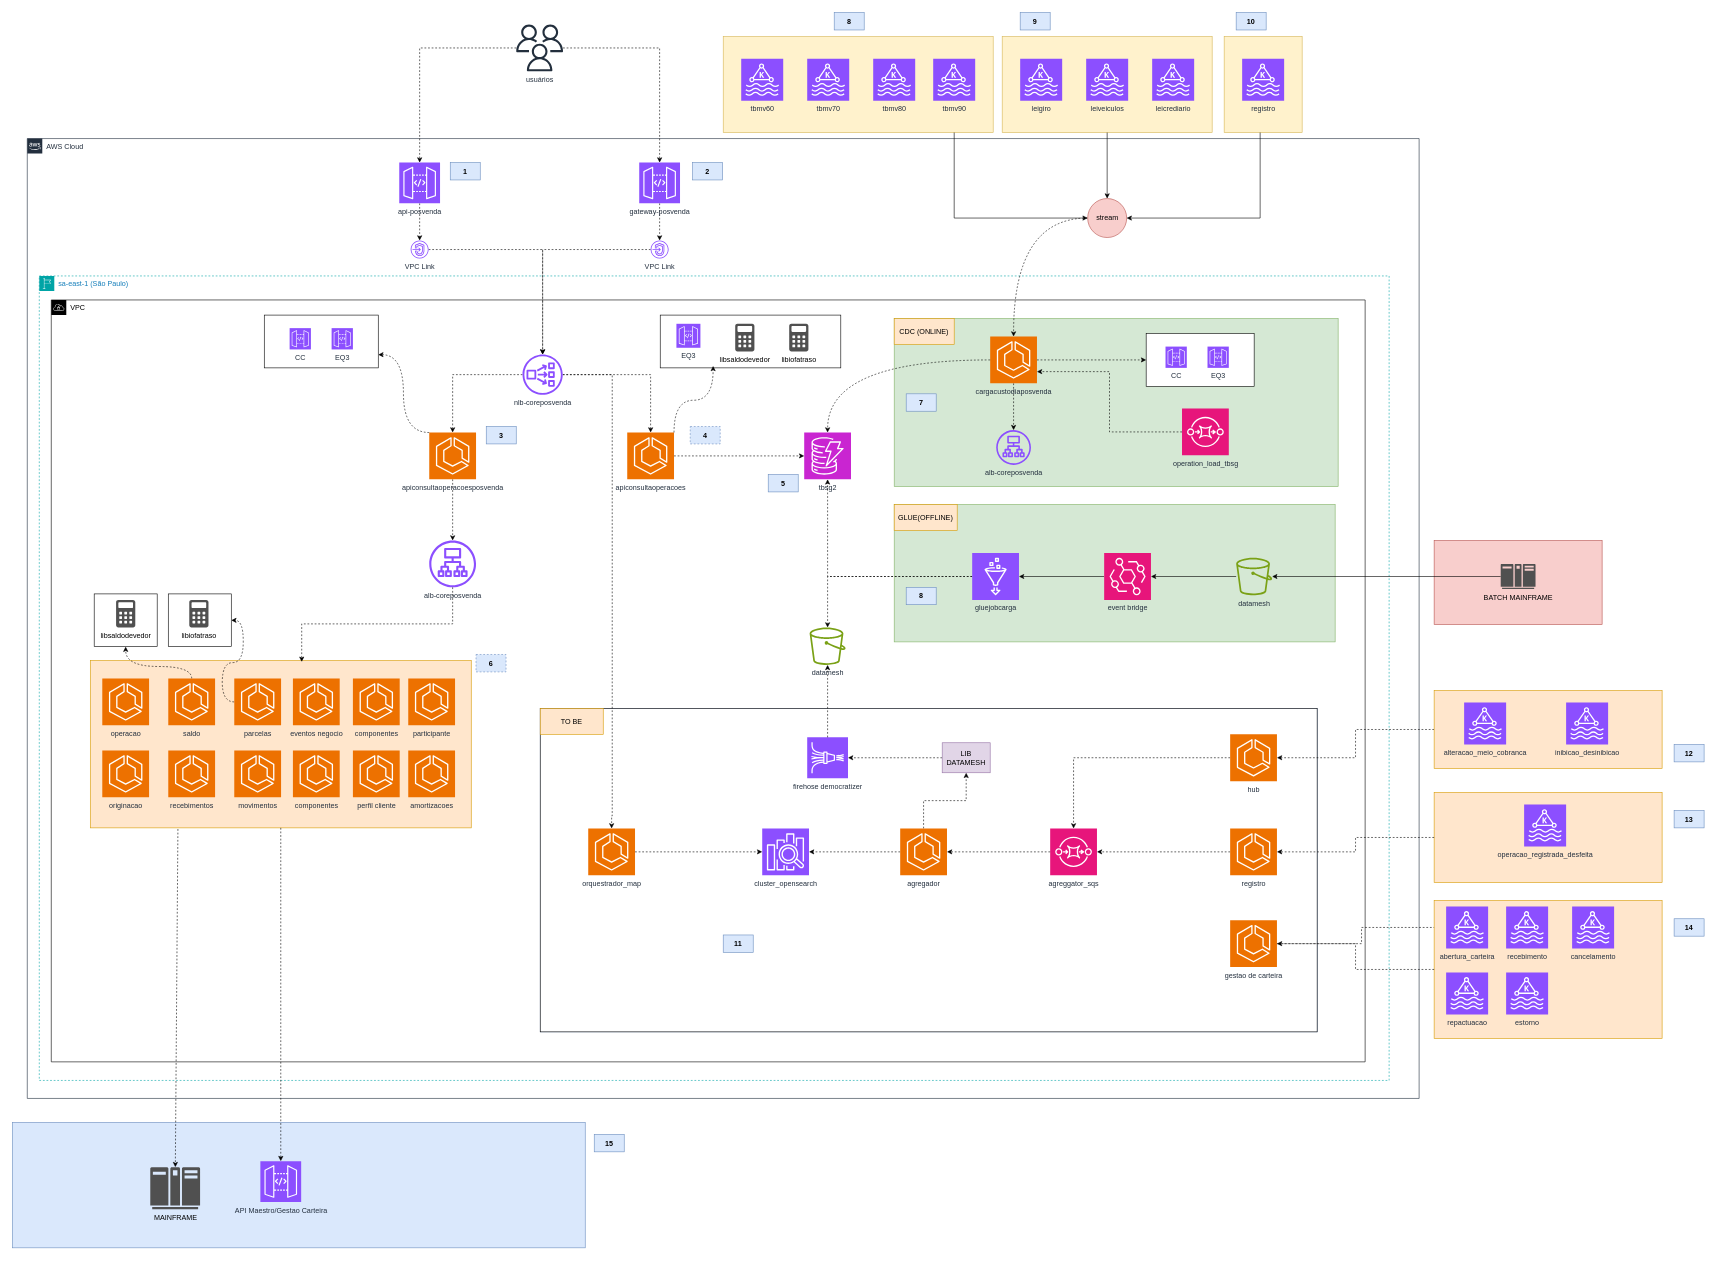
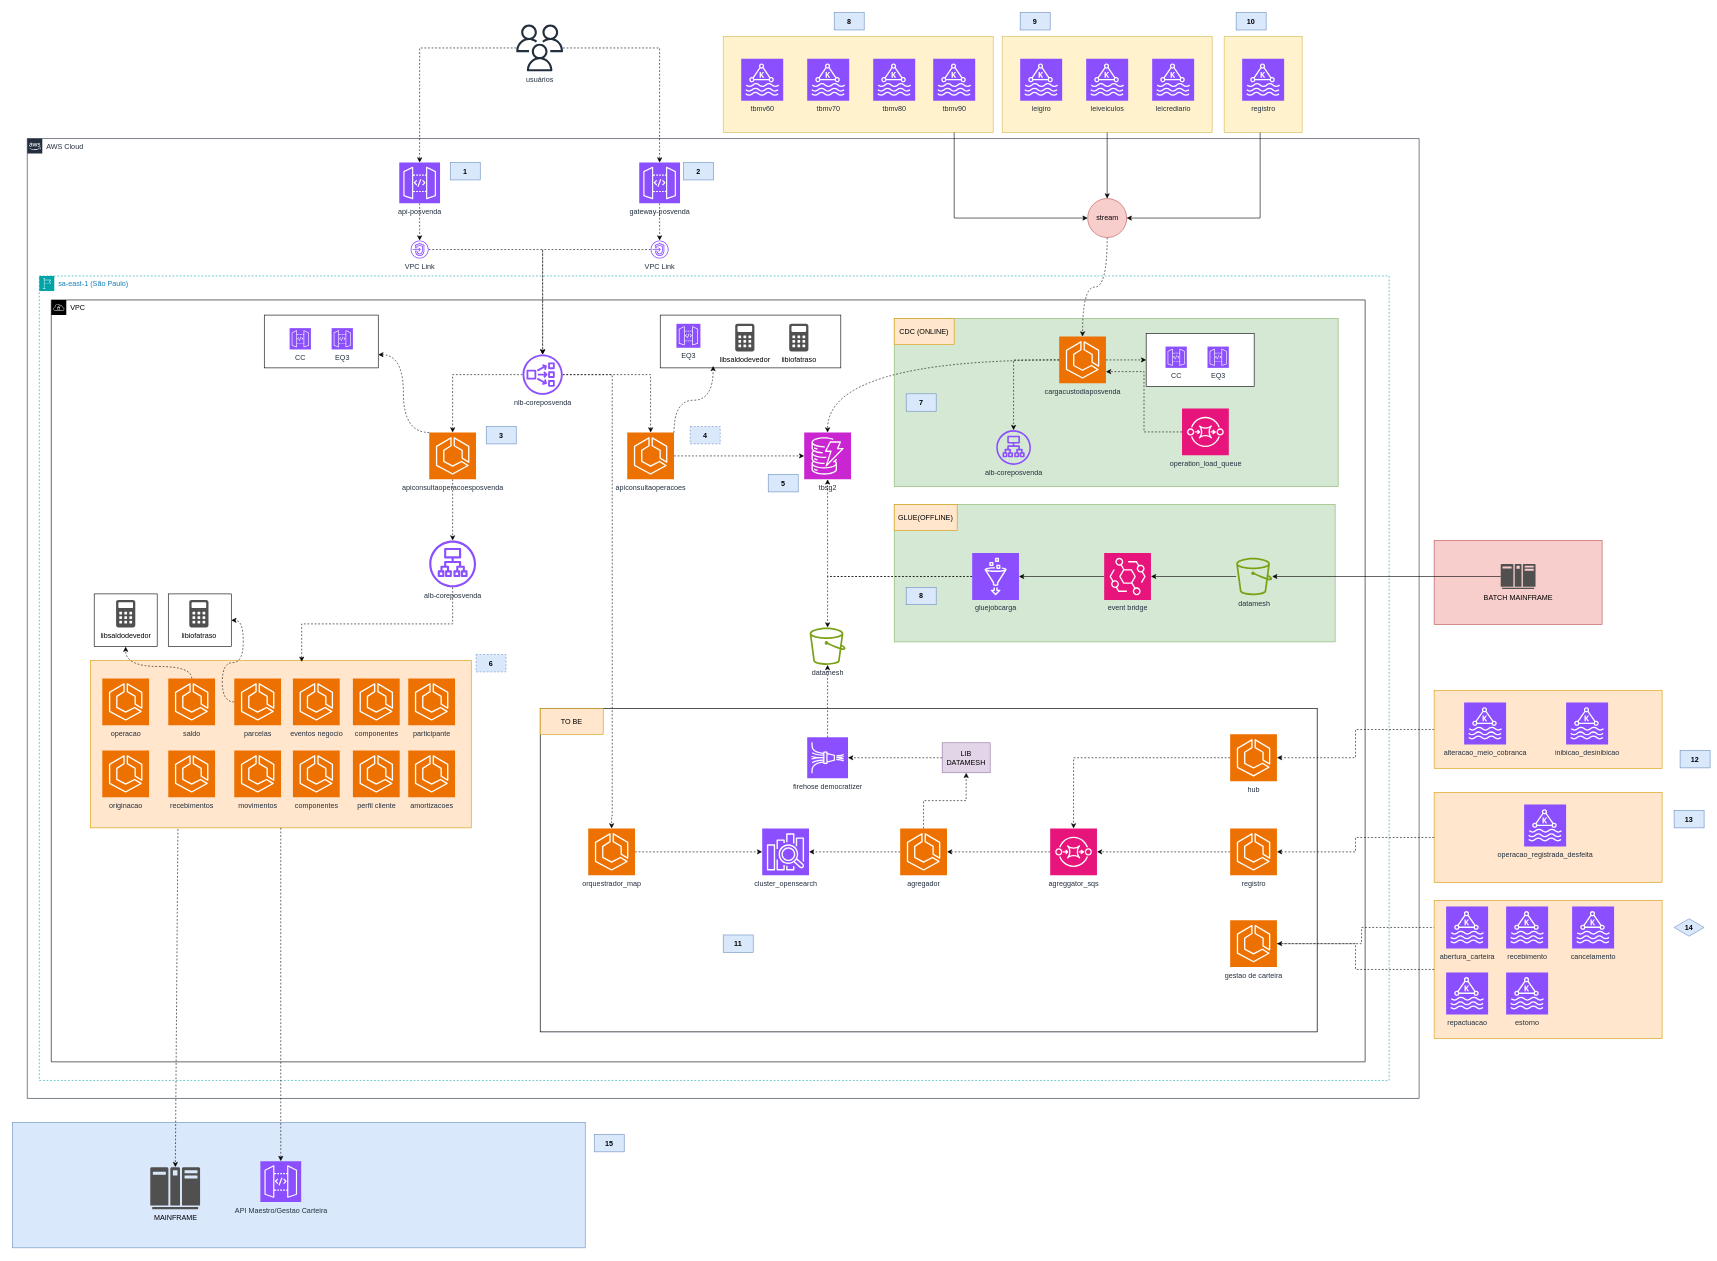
node "2": moved (708, 171) -> (699, 171)
node "cargacustodiaposvenda": moved (1014, 360) -> (1083, 360)
node "operation_load_tbsg": label "operation_load_tbsg" -> "operation_load_queue"
node "12": moved (1689, 753) -> (1695, 759)
node "14": shape rectangle -> diamond
